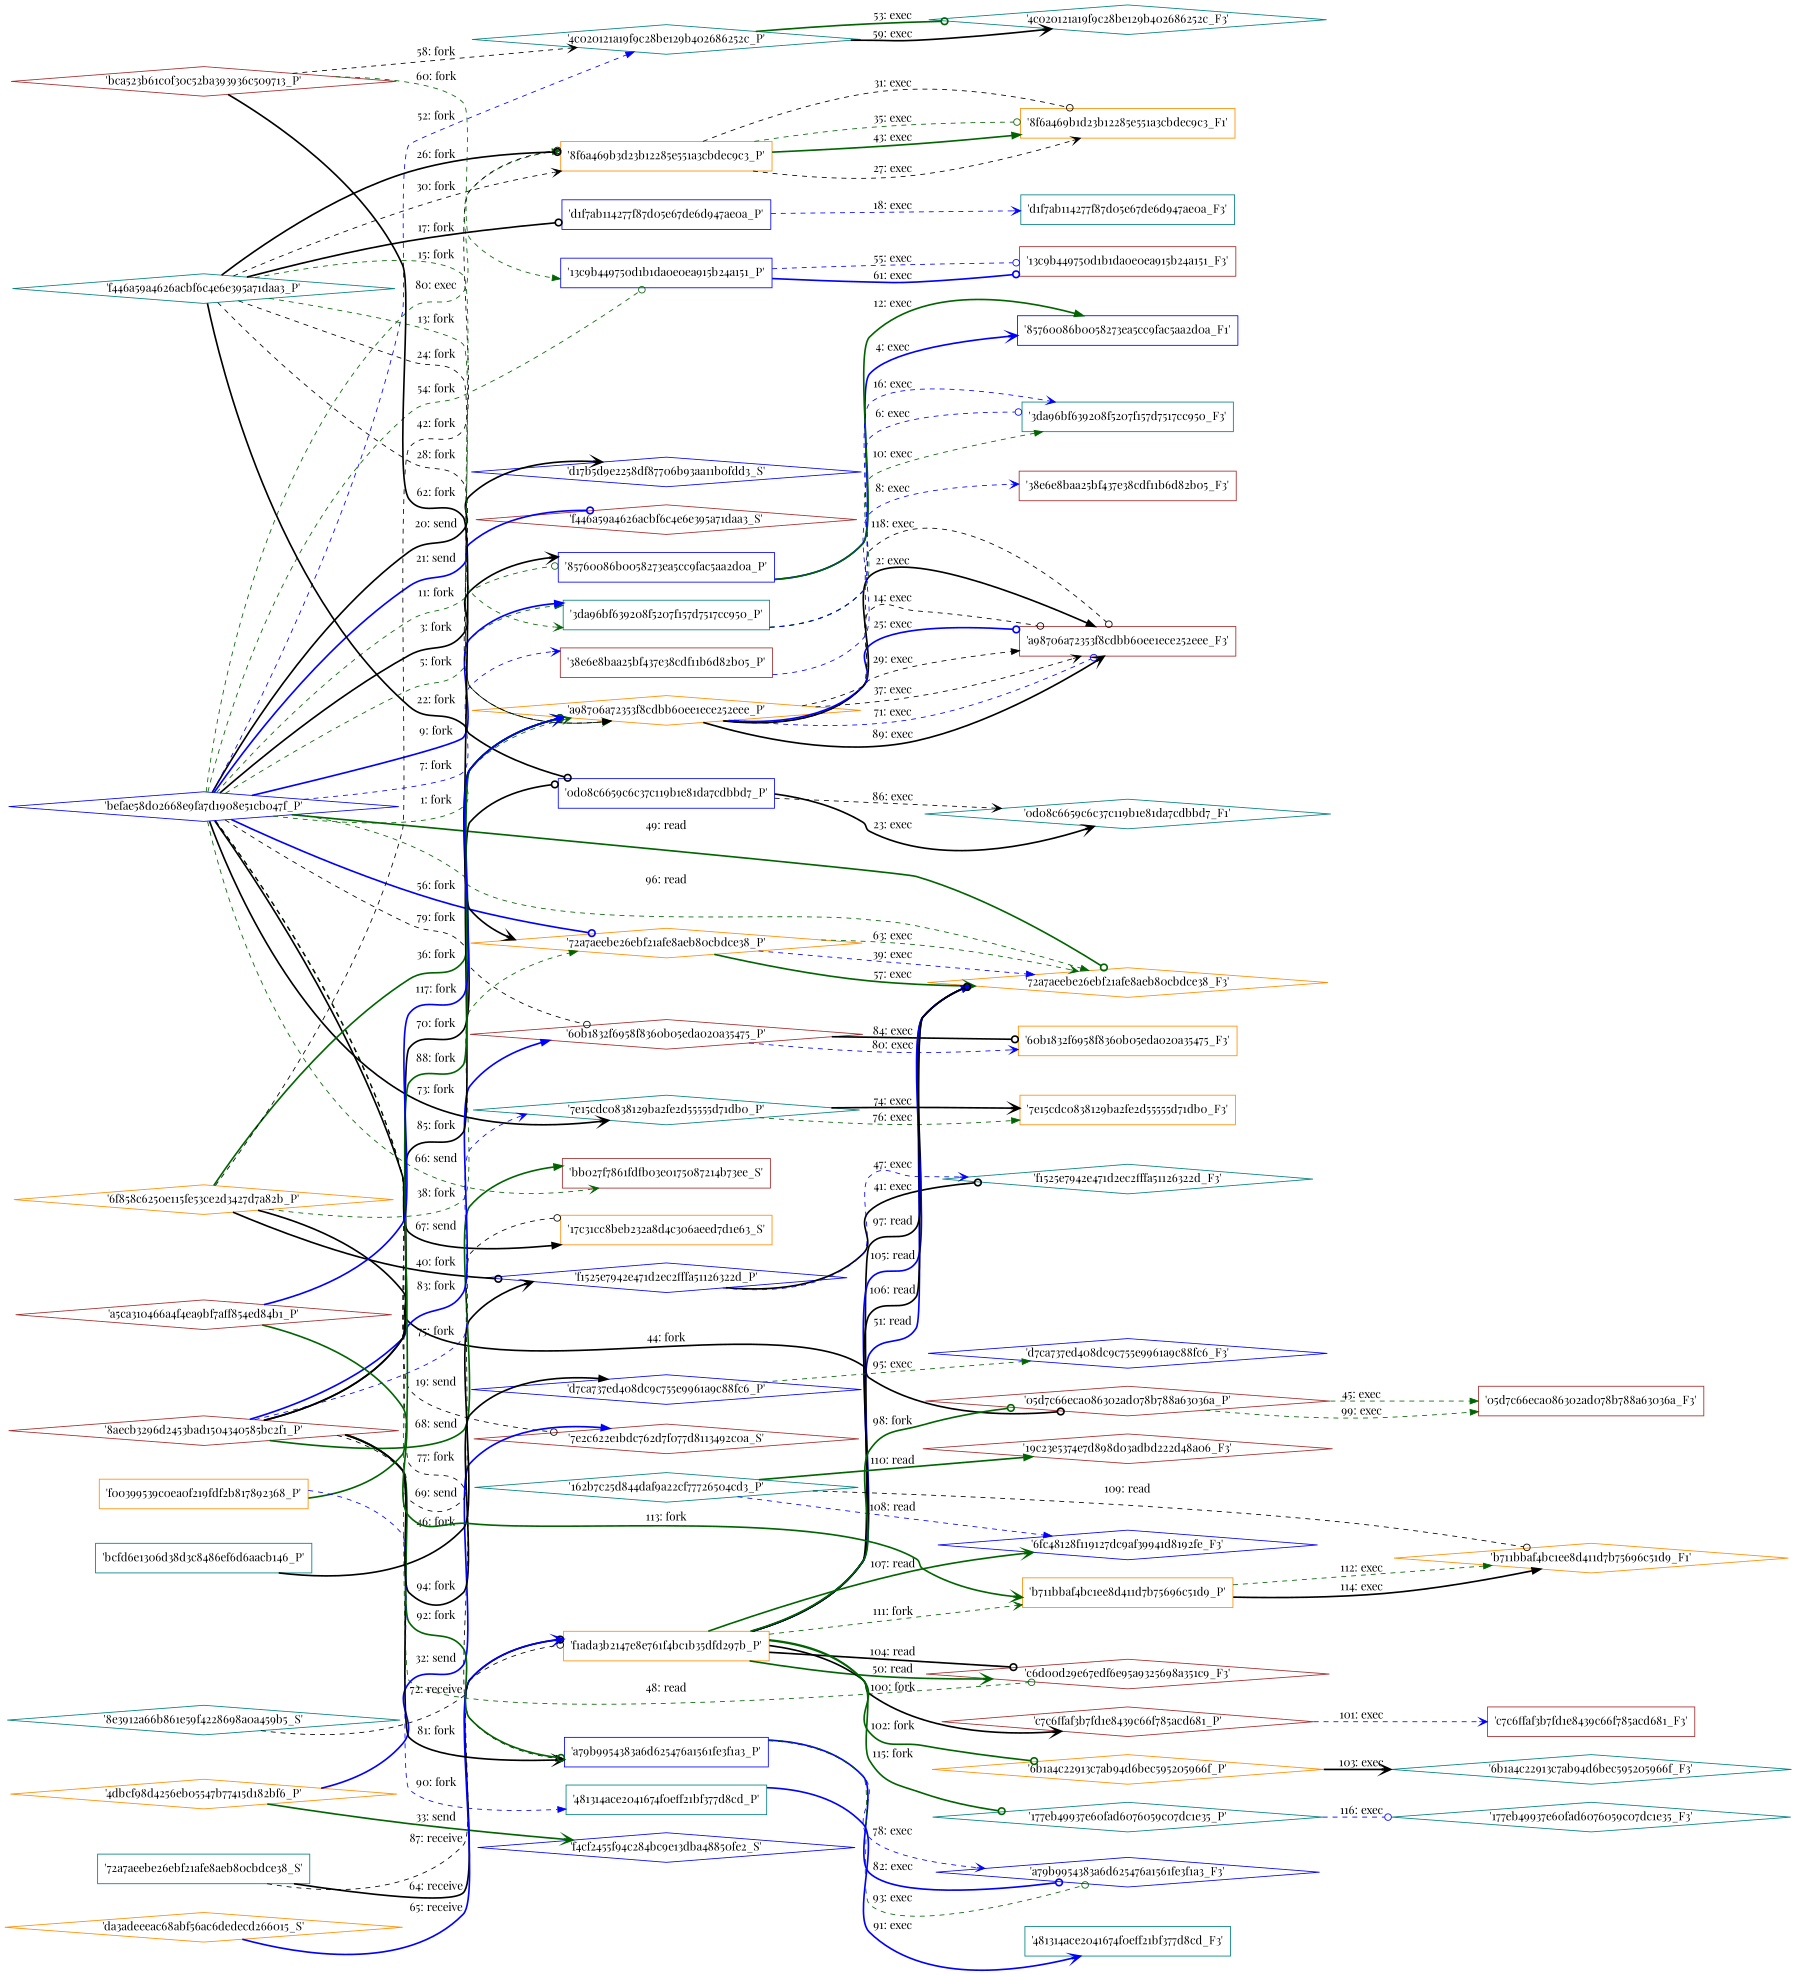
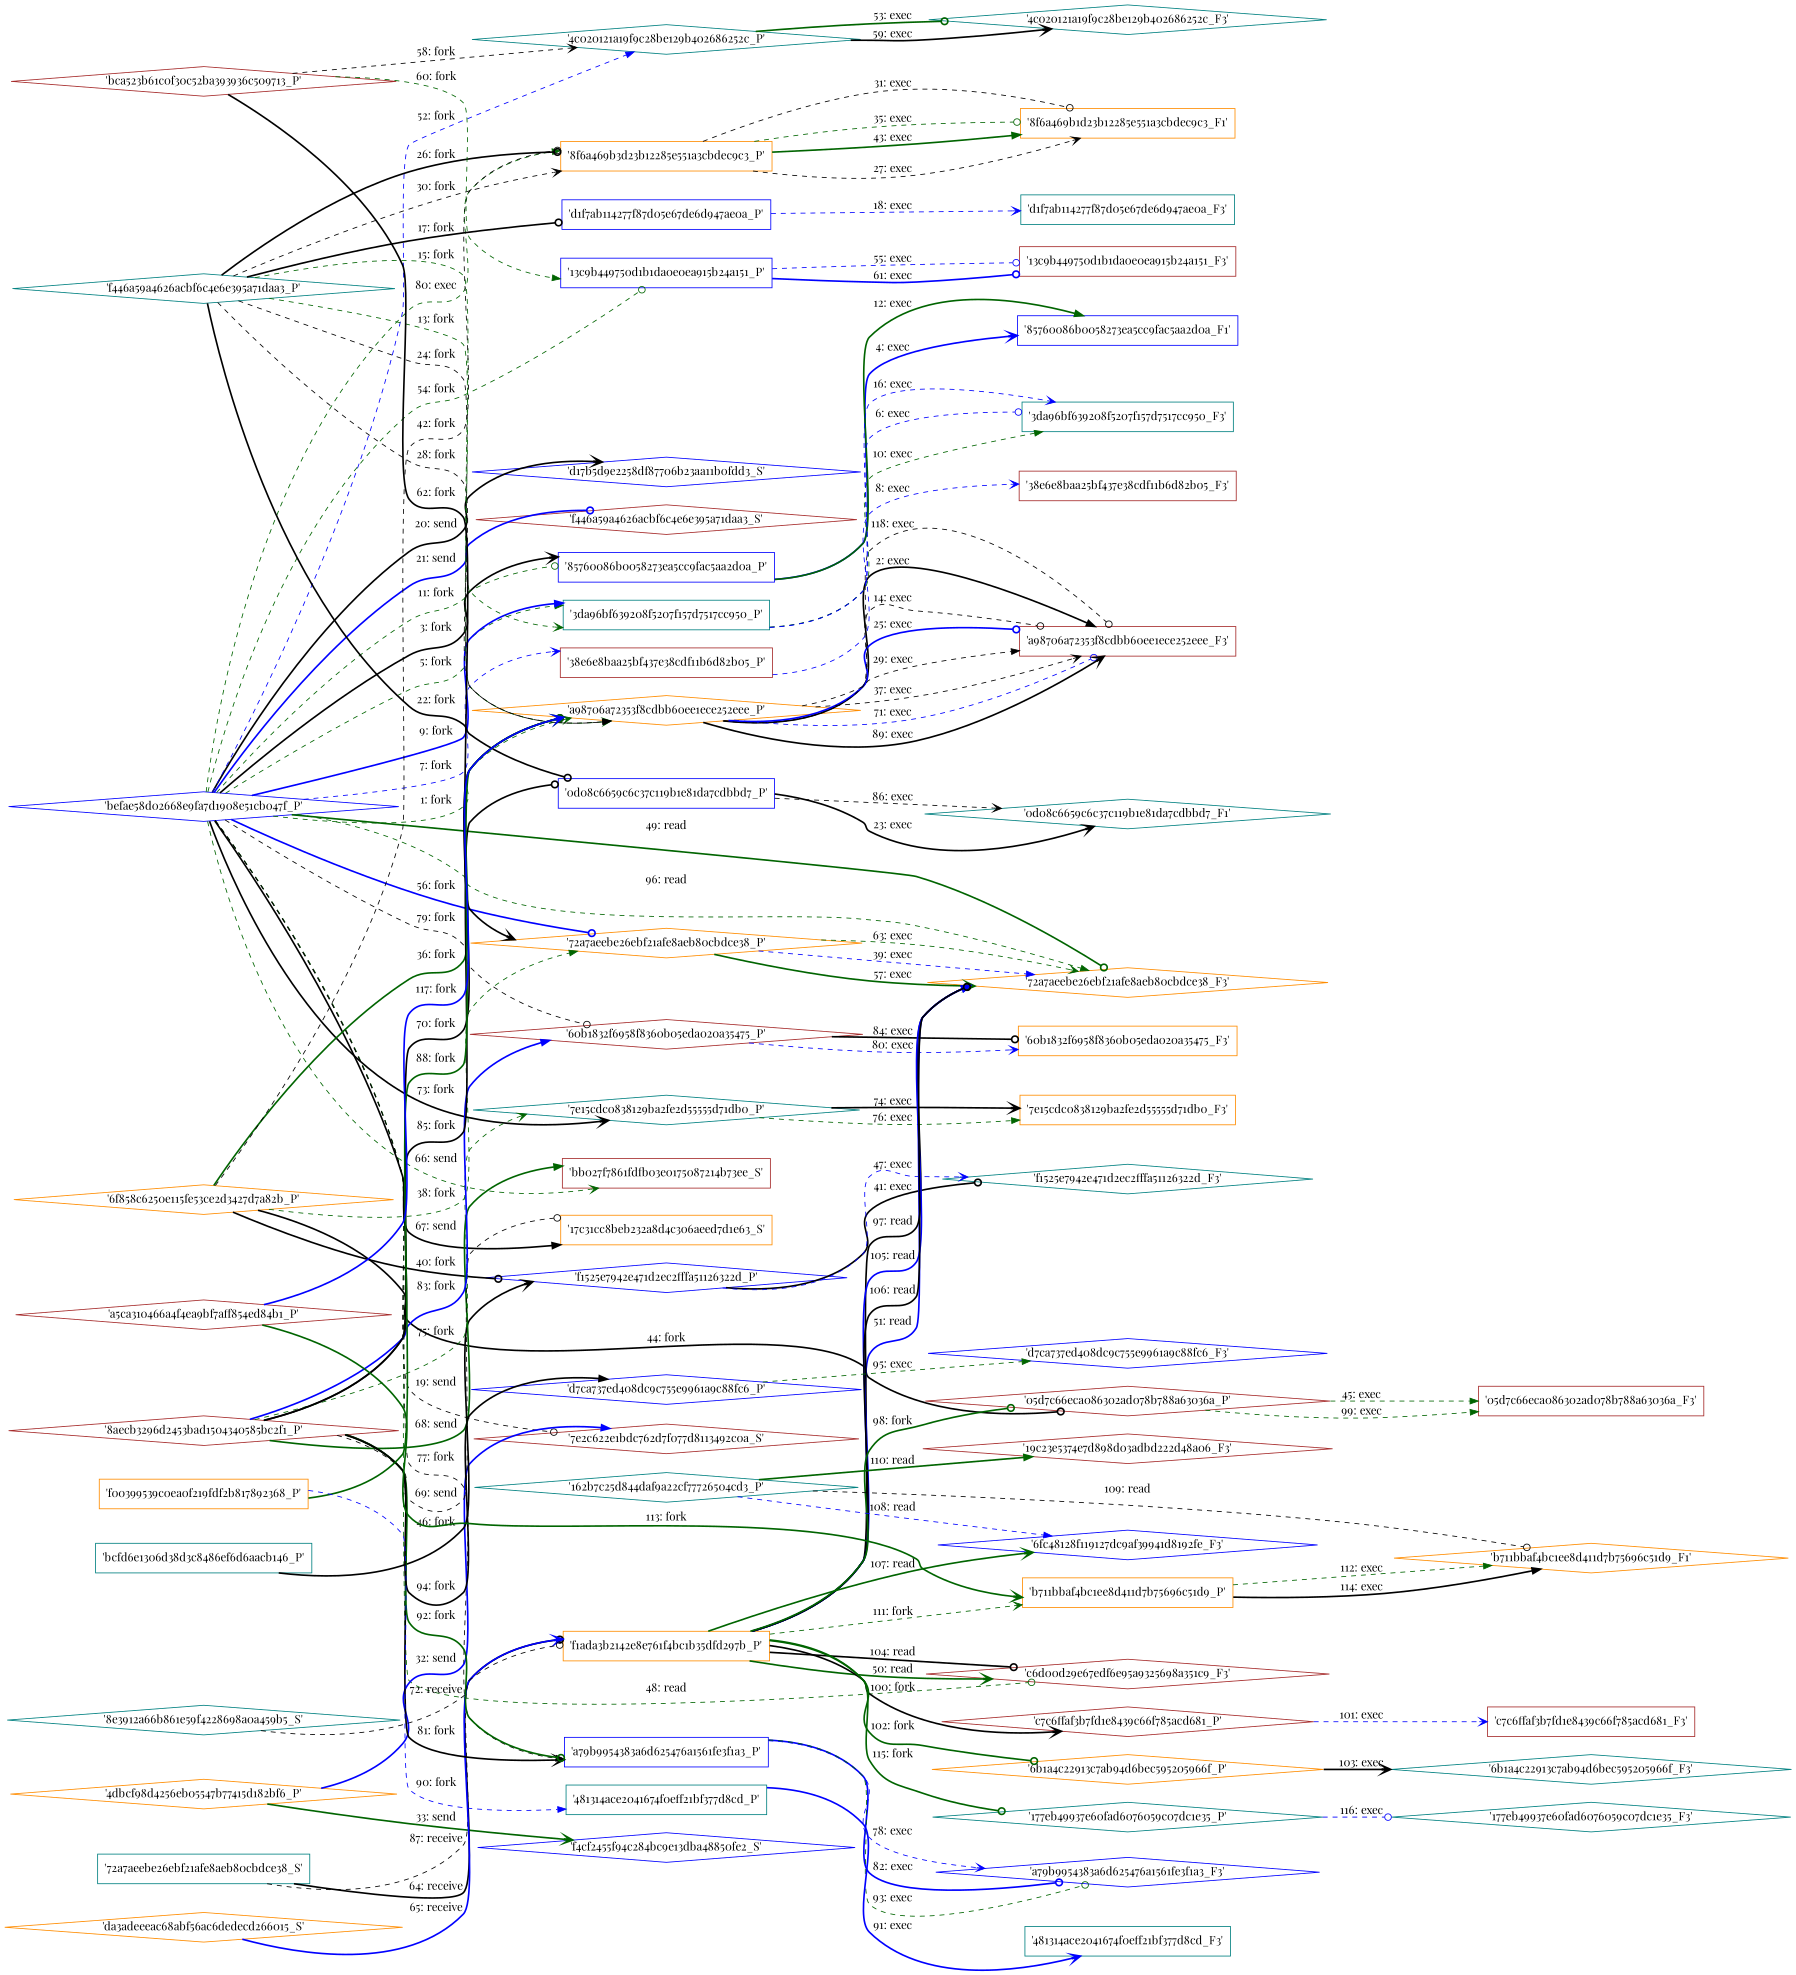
node "'d17b5d9e2258df87706b93aa11b0fdd3_S'": label "'d17b5d9e2258df87706b93aa11b0fdd3_S'" -> "'d17b5d9e2258df87706b23aa11b0fdd3_S'"
edge "'8aecb3296d2453bad1504340585bc2f1_P'" -> "'7e15cdc0838129ba2fe2d55555d71db0_P'": color blue -> darkgreen
node "'f1ada3b2147e8e761f4bc1b35dfd297b_P'": label "'f1ada3b2147e8e761f4bc1b35dfd297b_P'" -> "'f1ada3b2142e8e761f4bc1b35dfd297b_P'"
